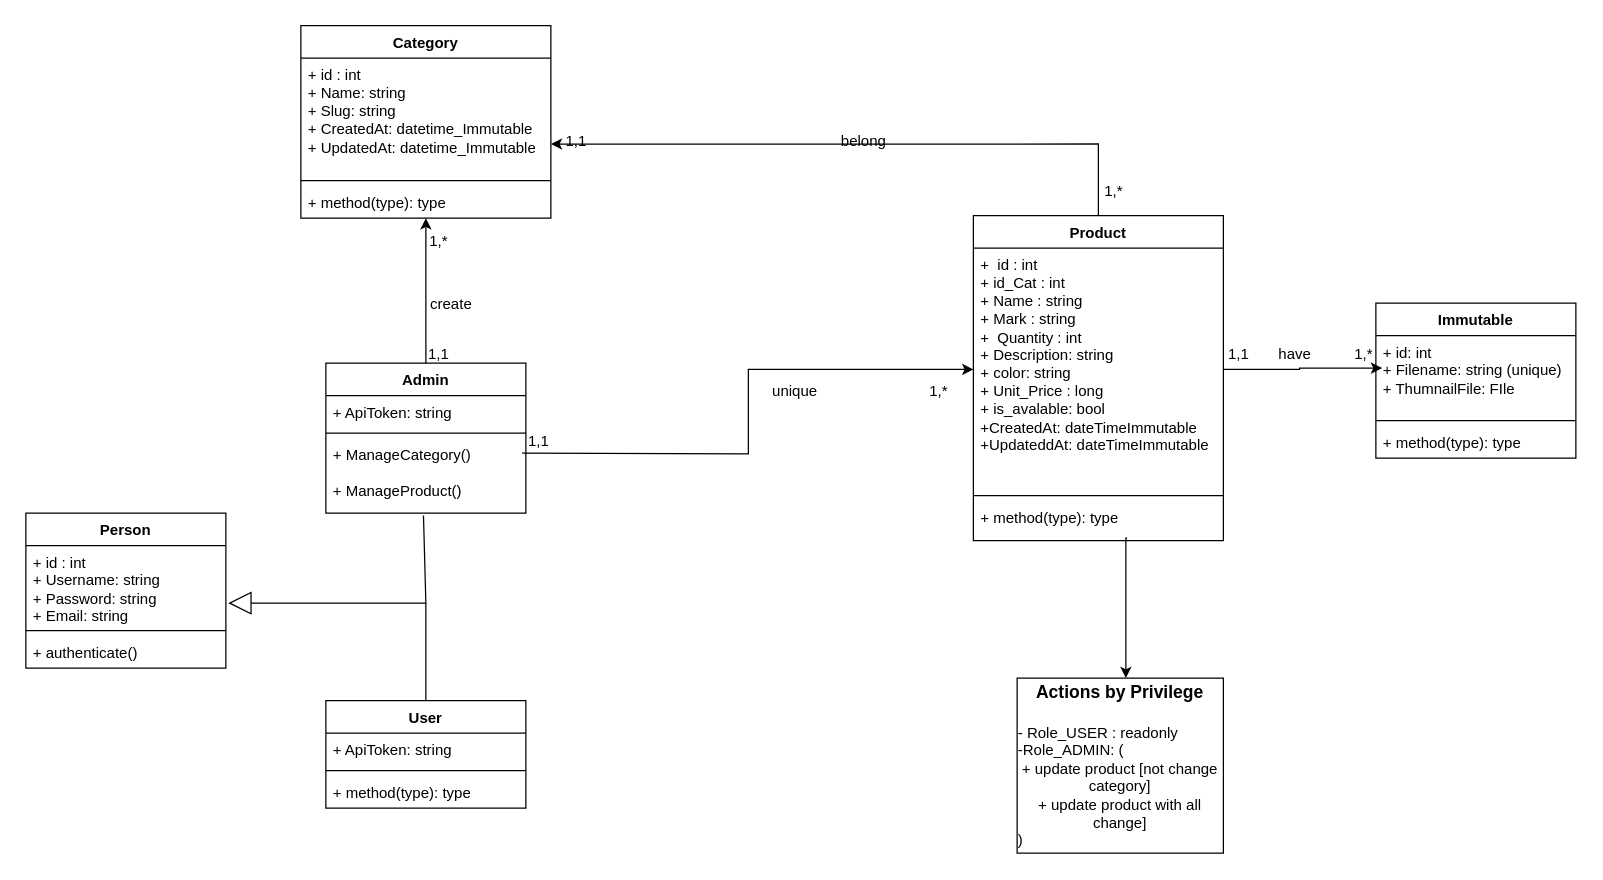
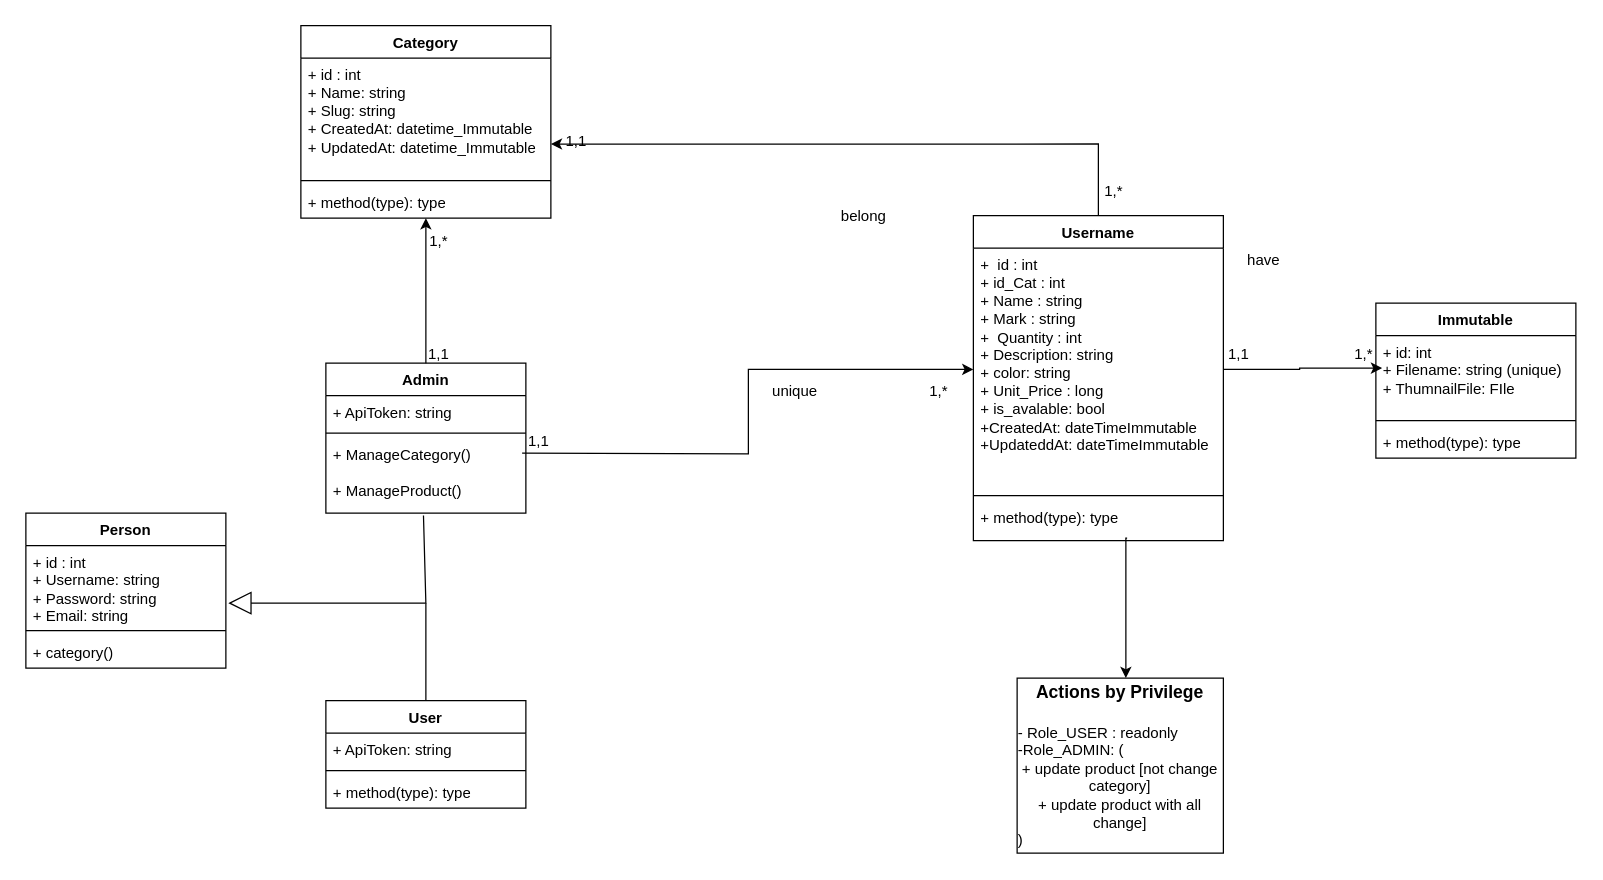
node "belong": moved (863, 142) -> (863, 217)
node "Product": label "Product" -> "Username"
node "create": removed
node "have": moved (1294, 354) -> (1263, 261)
node "+ authenticate()": label "+ authenticate()" -> "+ category()"
